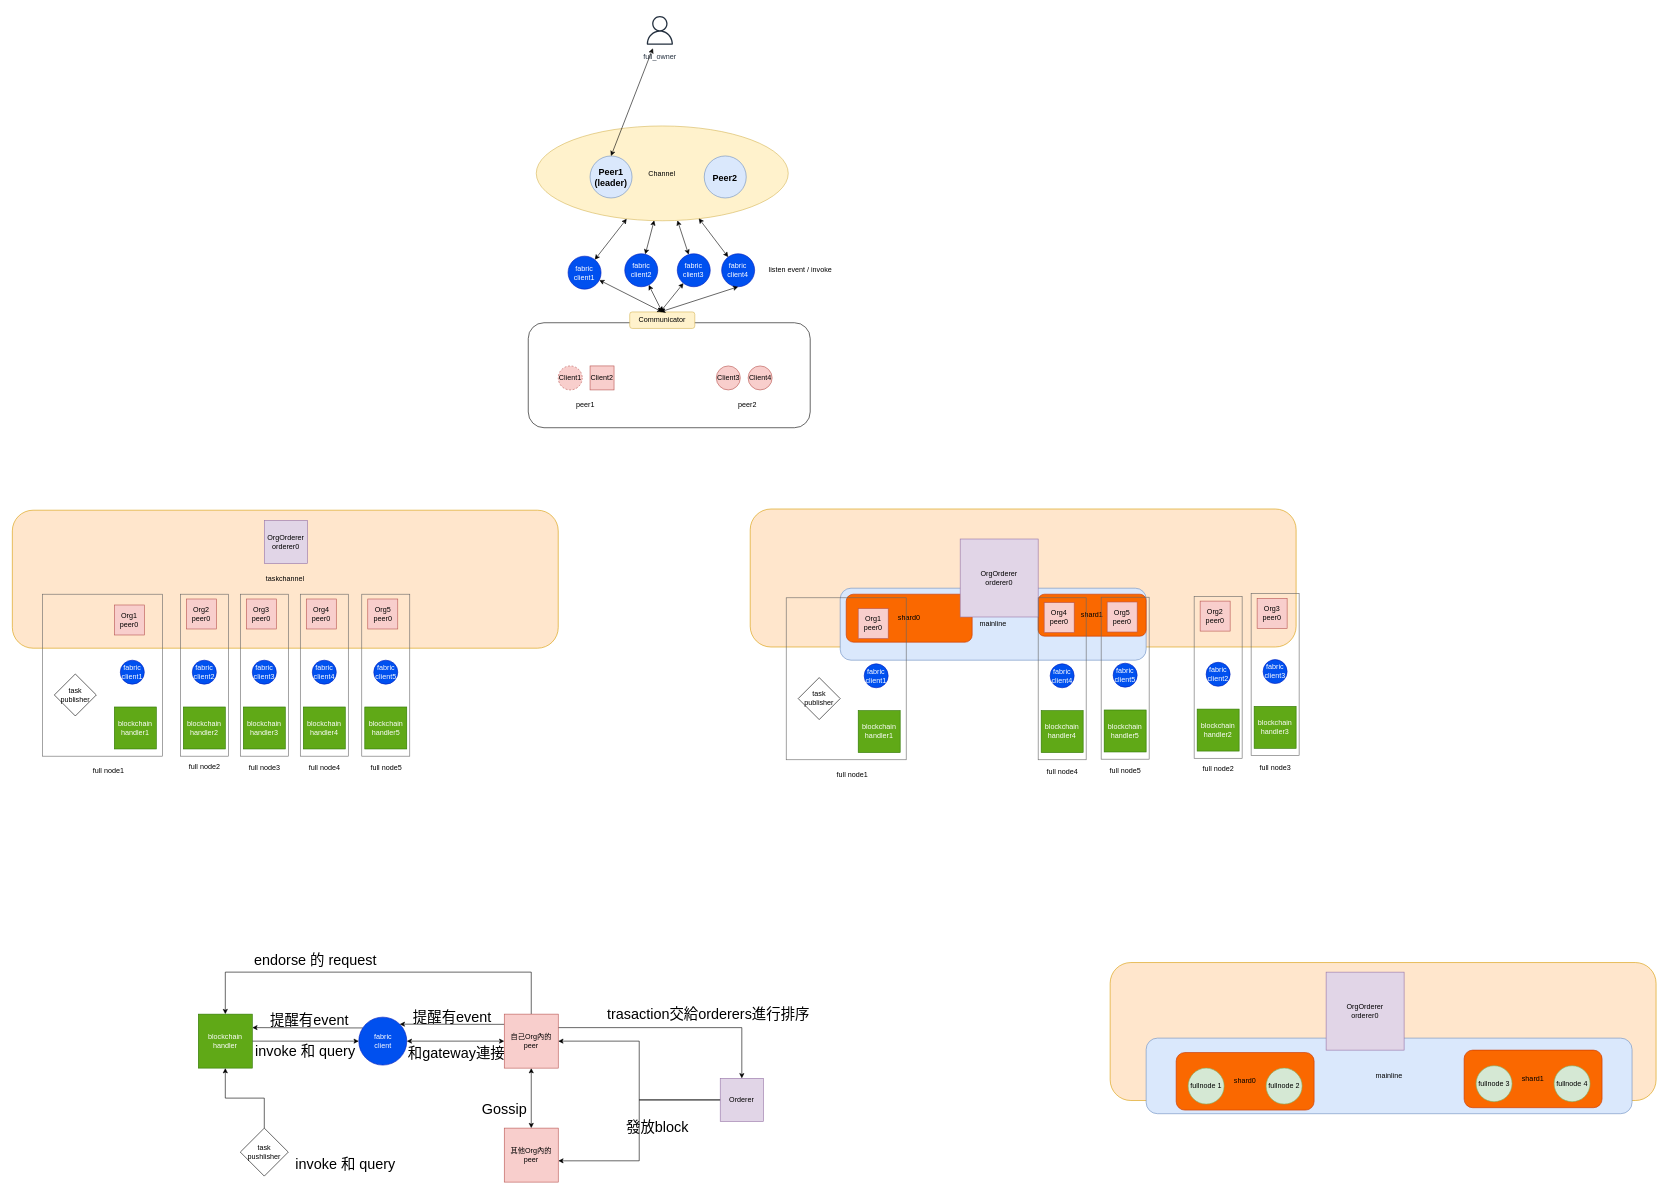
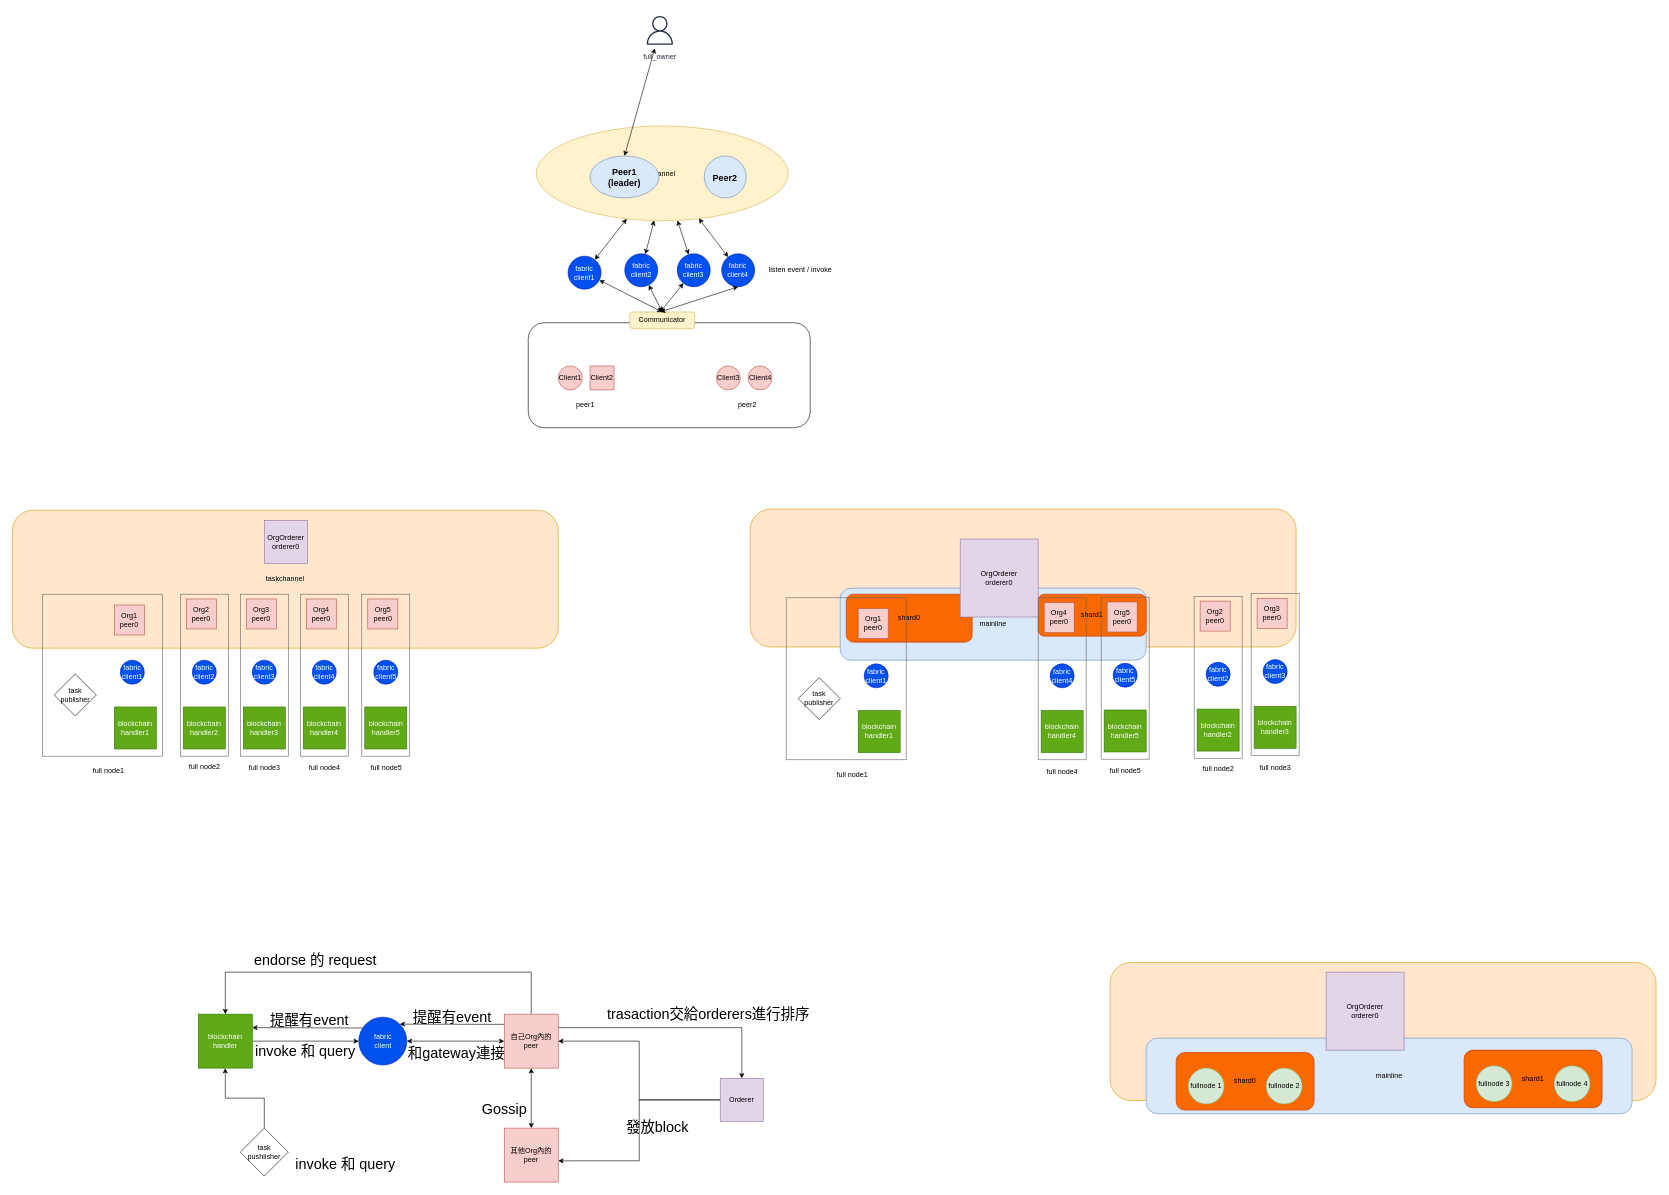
node "Peer1 (leader)": size 42x42 -> 69x42
node "Client1": style dashed -> solid
